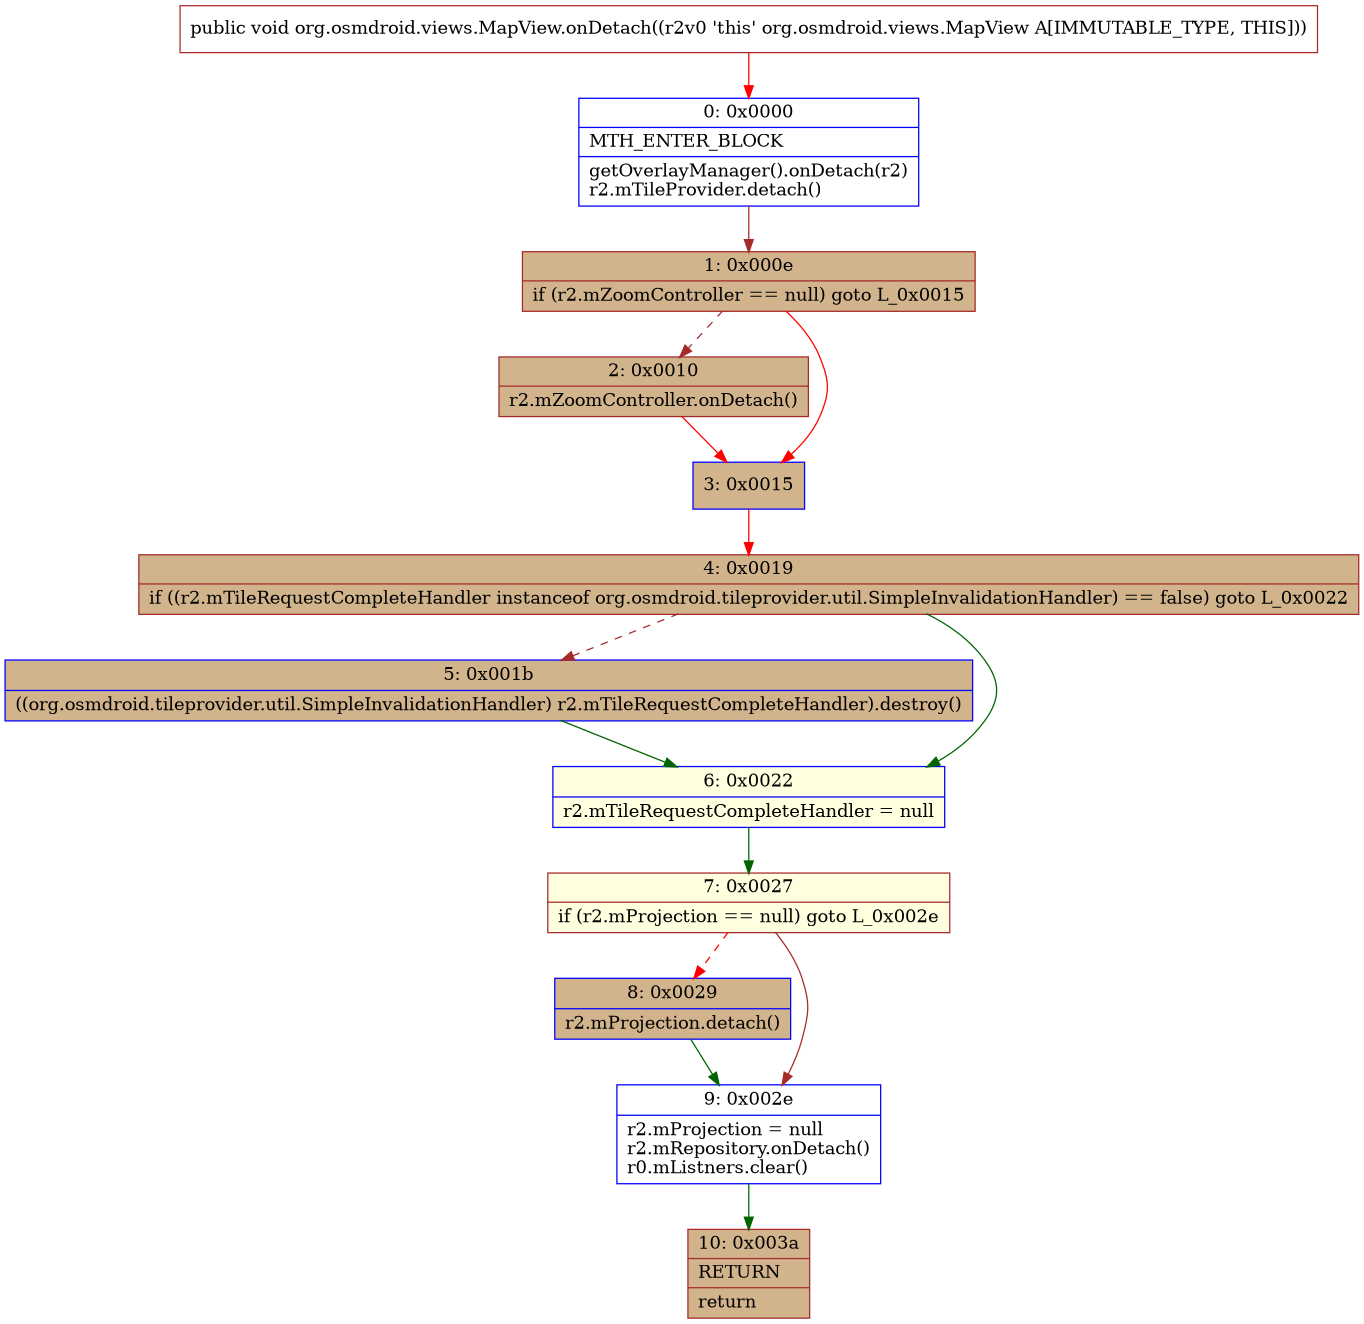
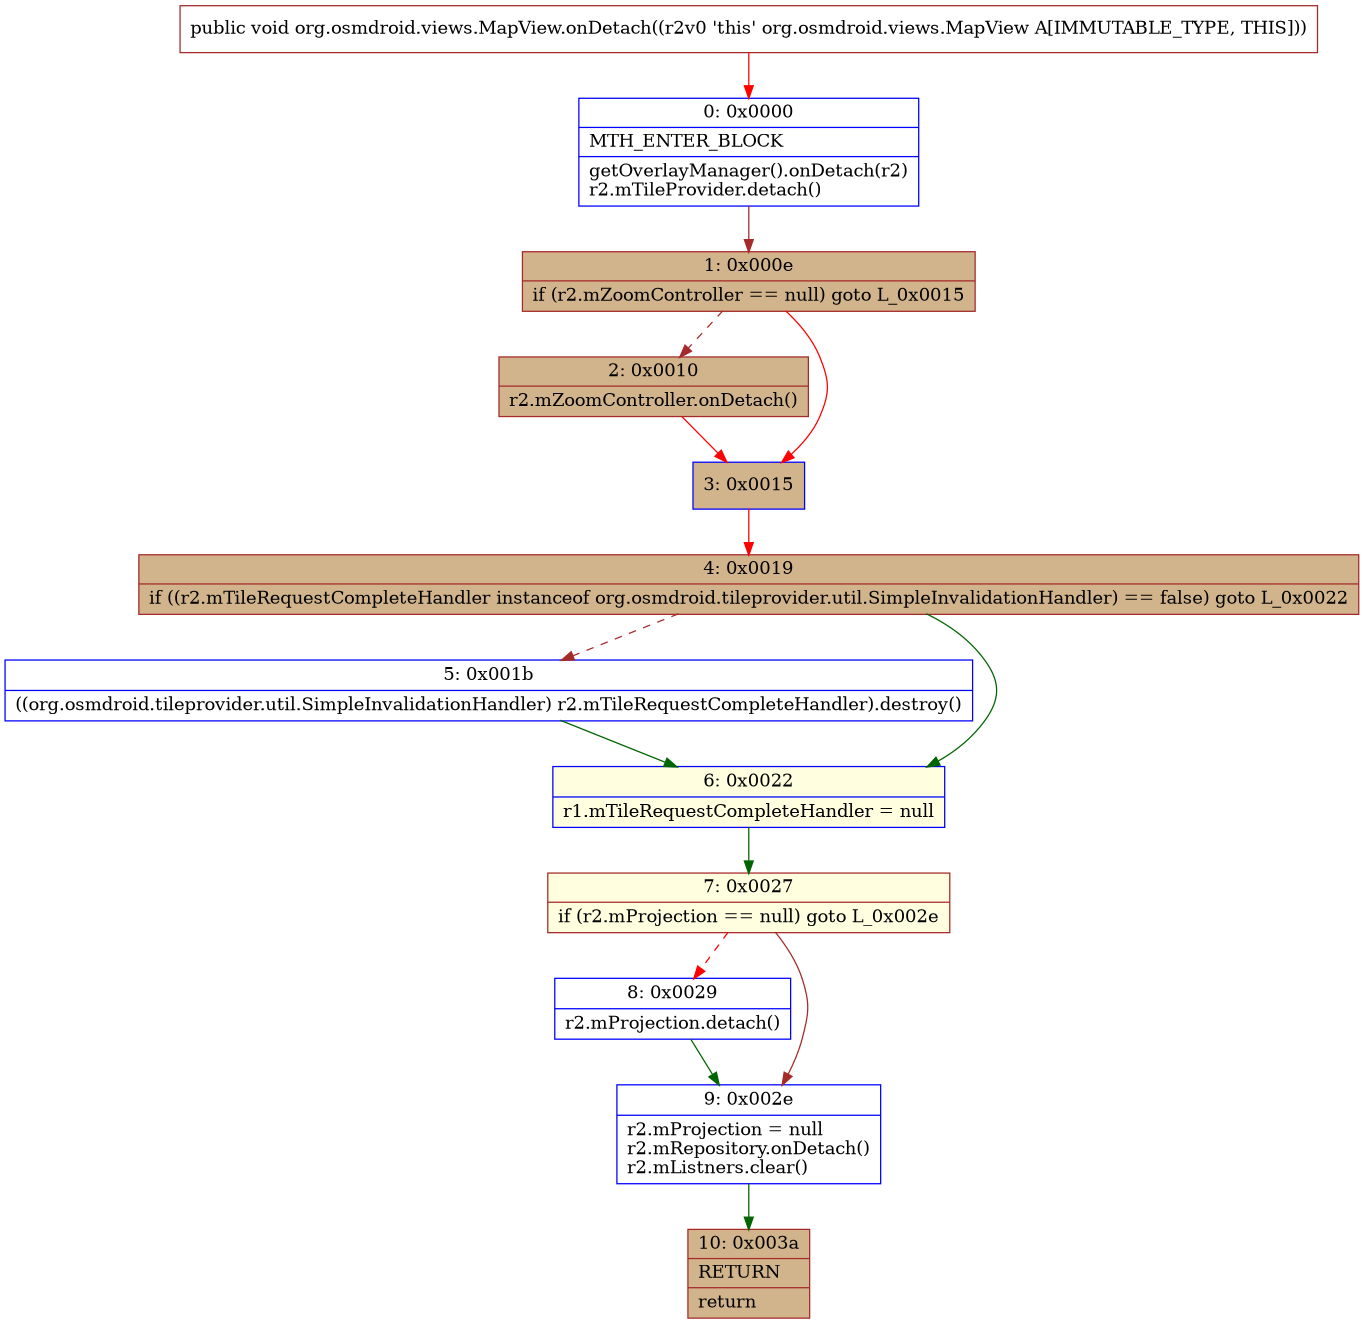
node "5: 0x001b": fillcolor tan -> white
node "6: 0x0022": text "r2.mTileRequestCompleteHandler = null" -> "r1.mTileRequestCompleteHandler = null"
node "8: 0x0029": fillcolor tan -> white
node "9: 0x002e": text "r0.mListners.clear()" -> "r2.mListners.clear()"
